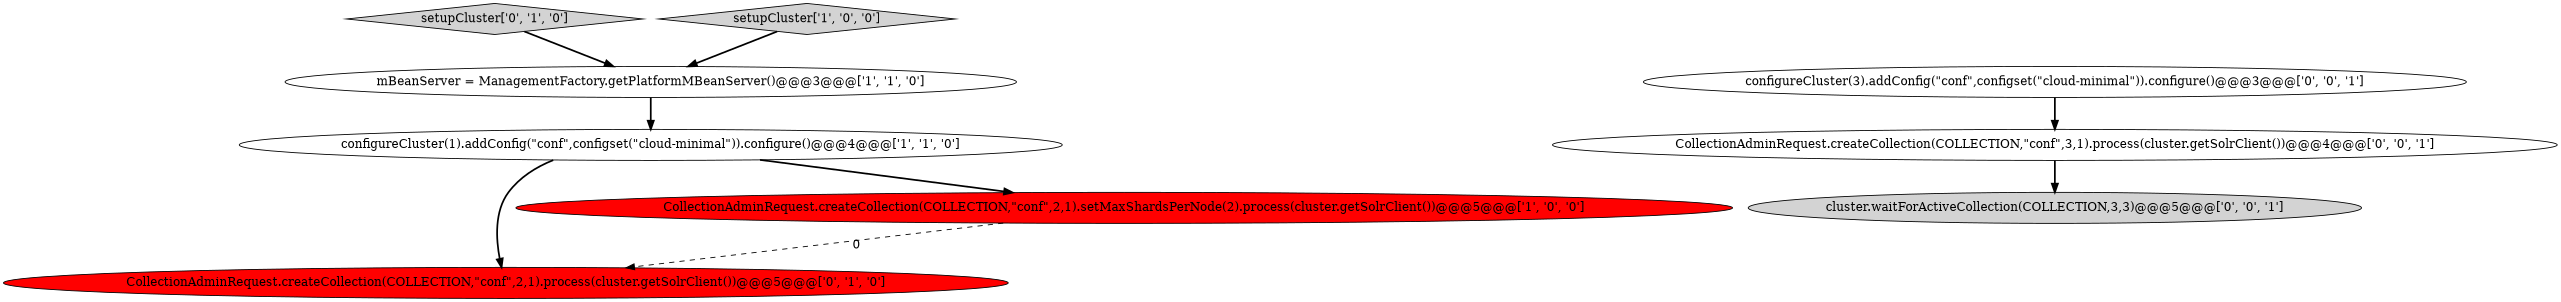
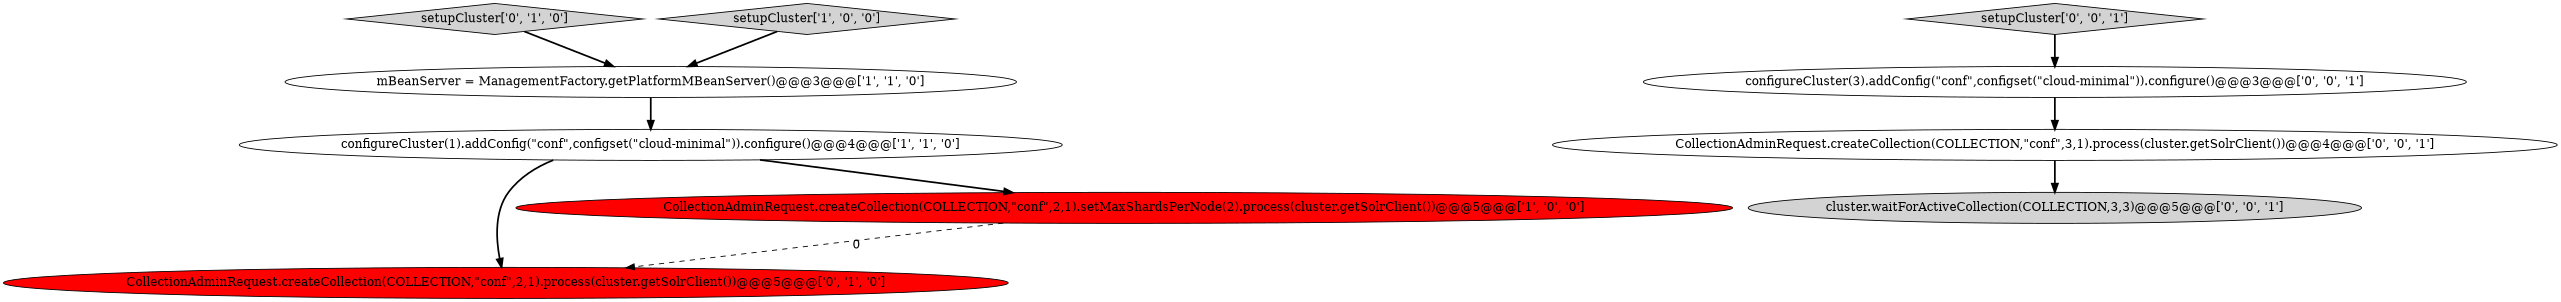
node "setupCluster['0', '0', '1']": added
